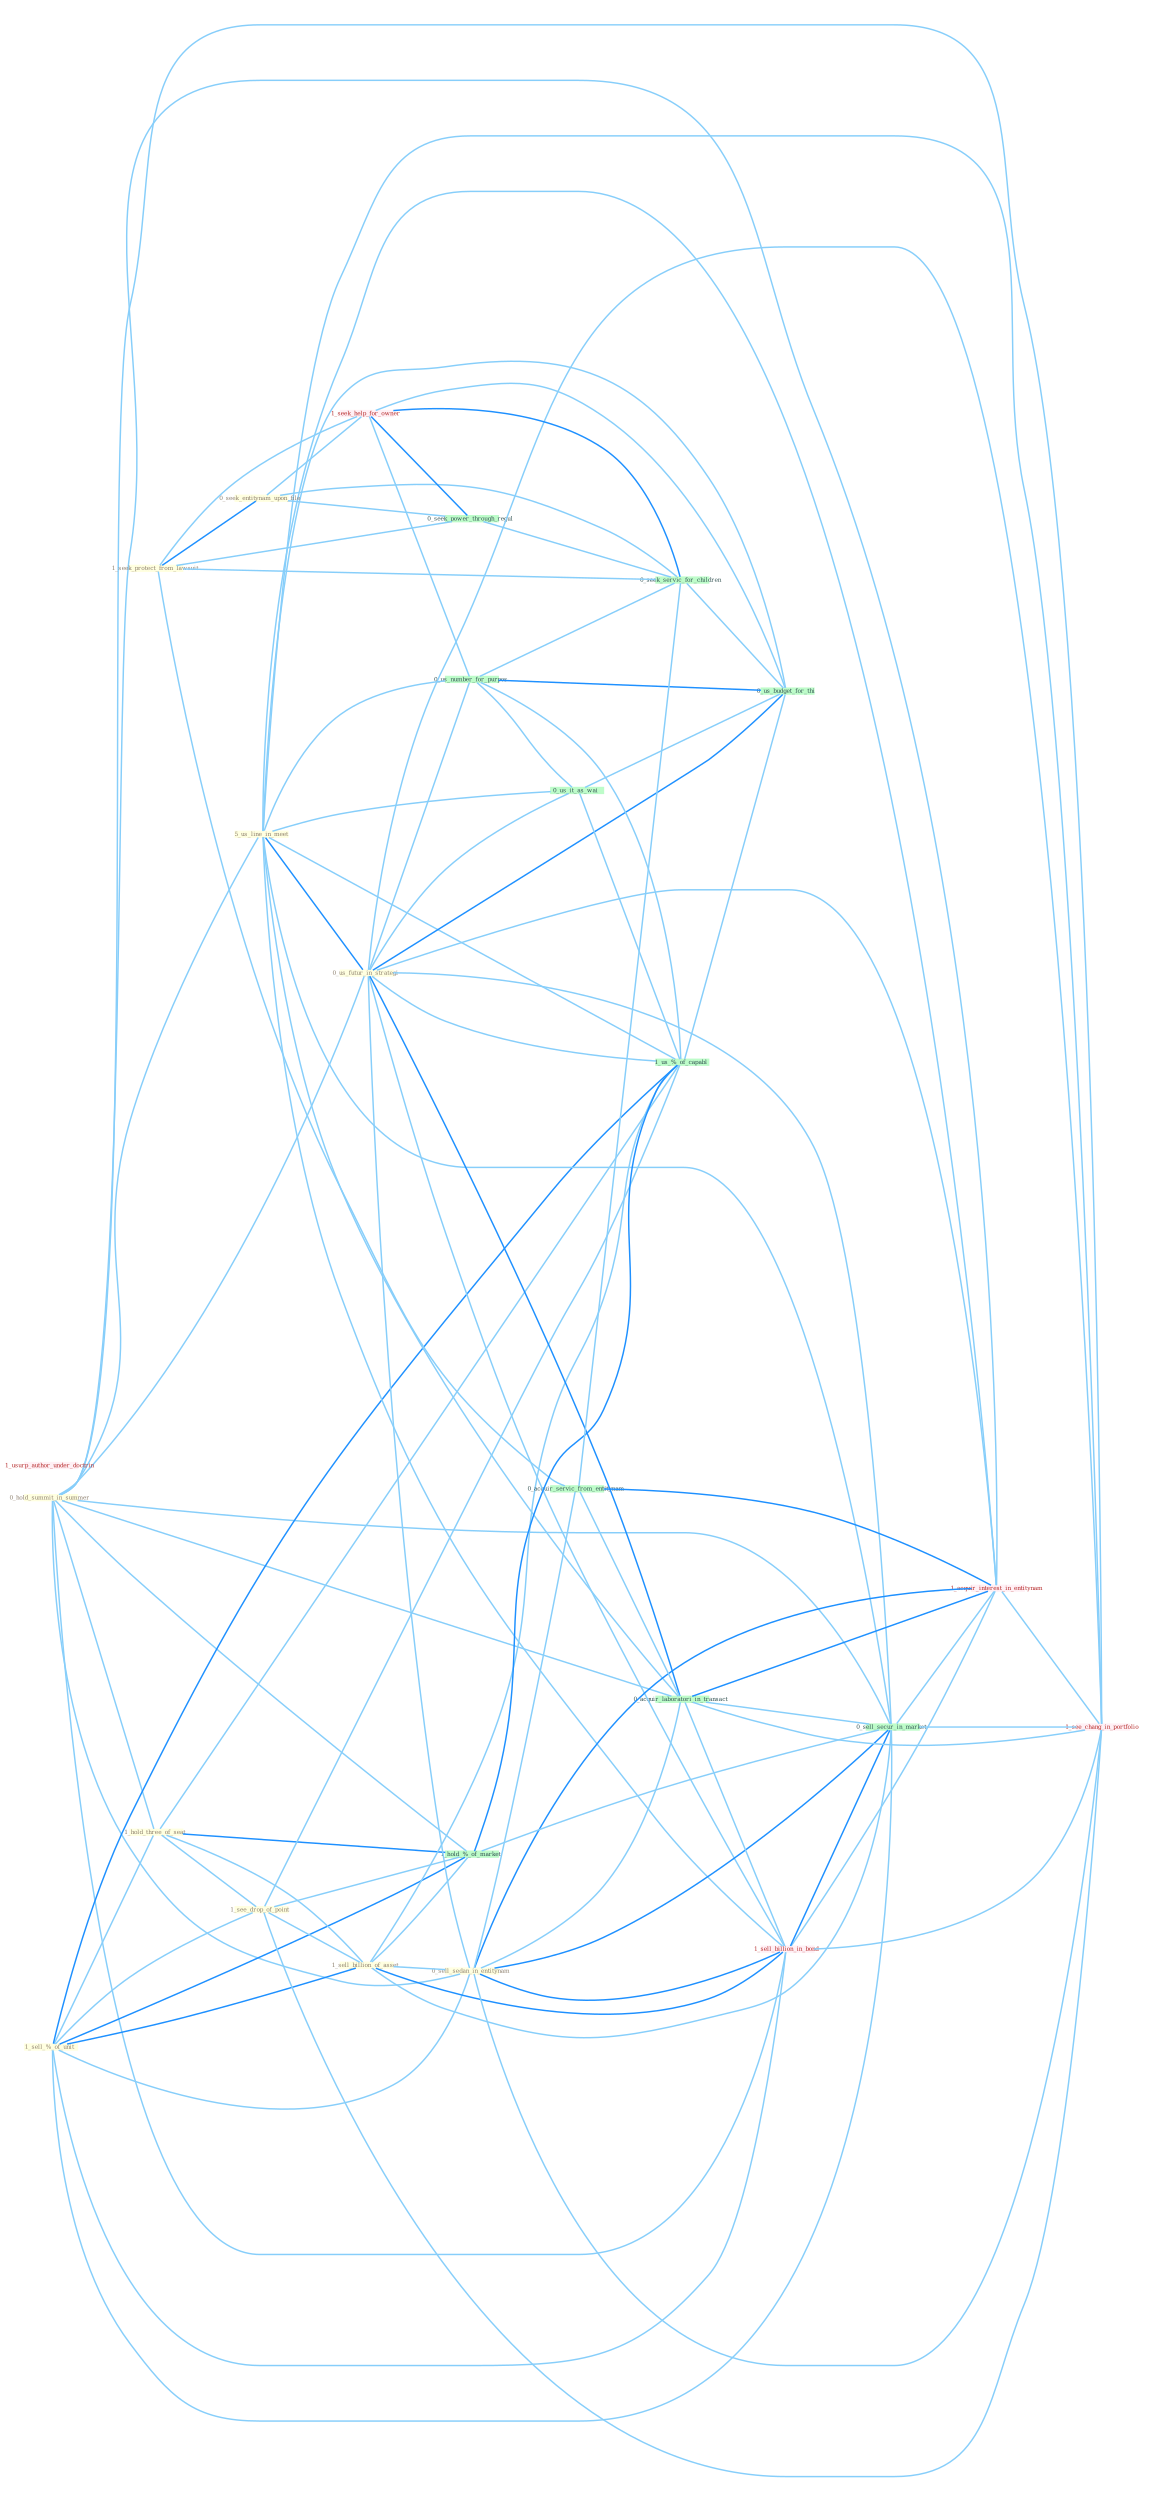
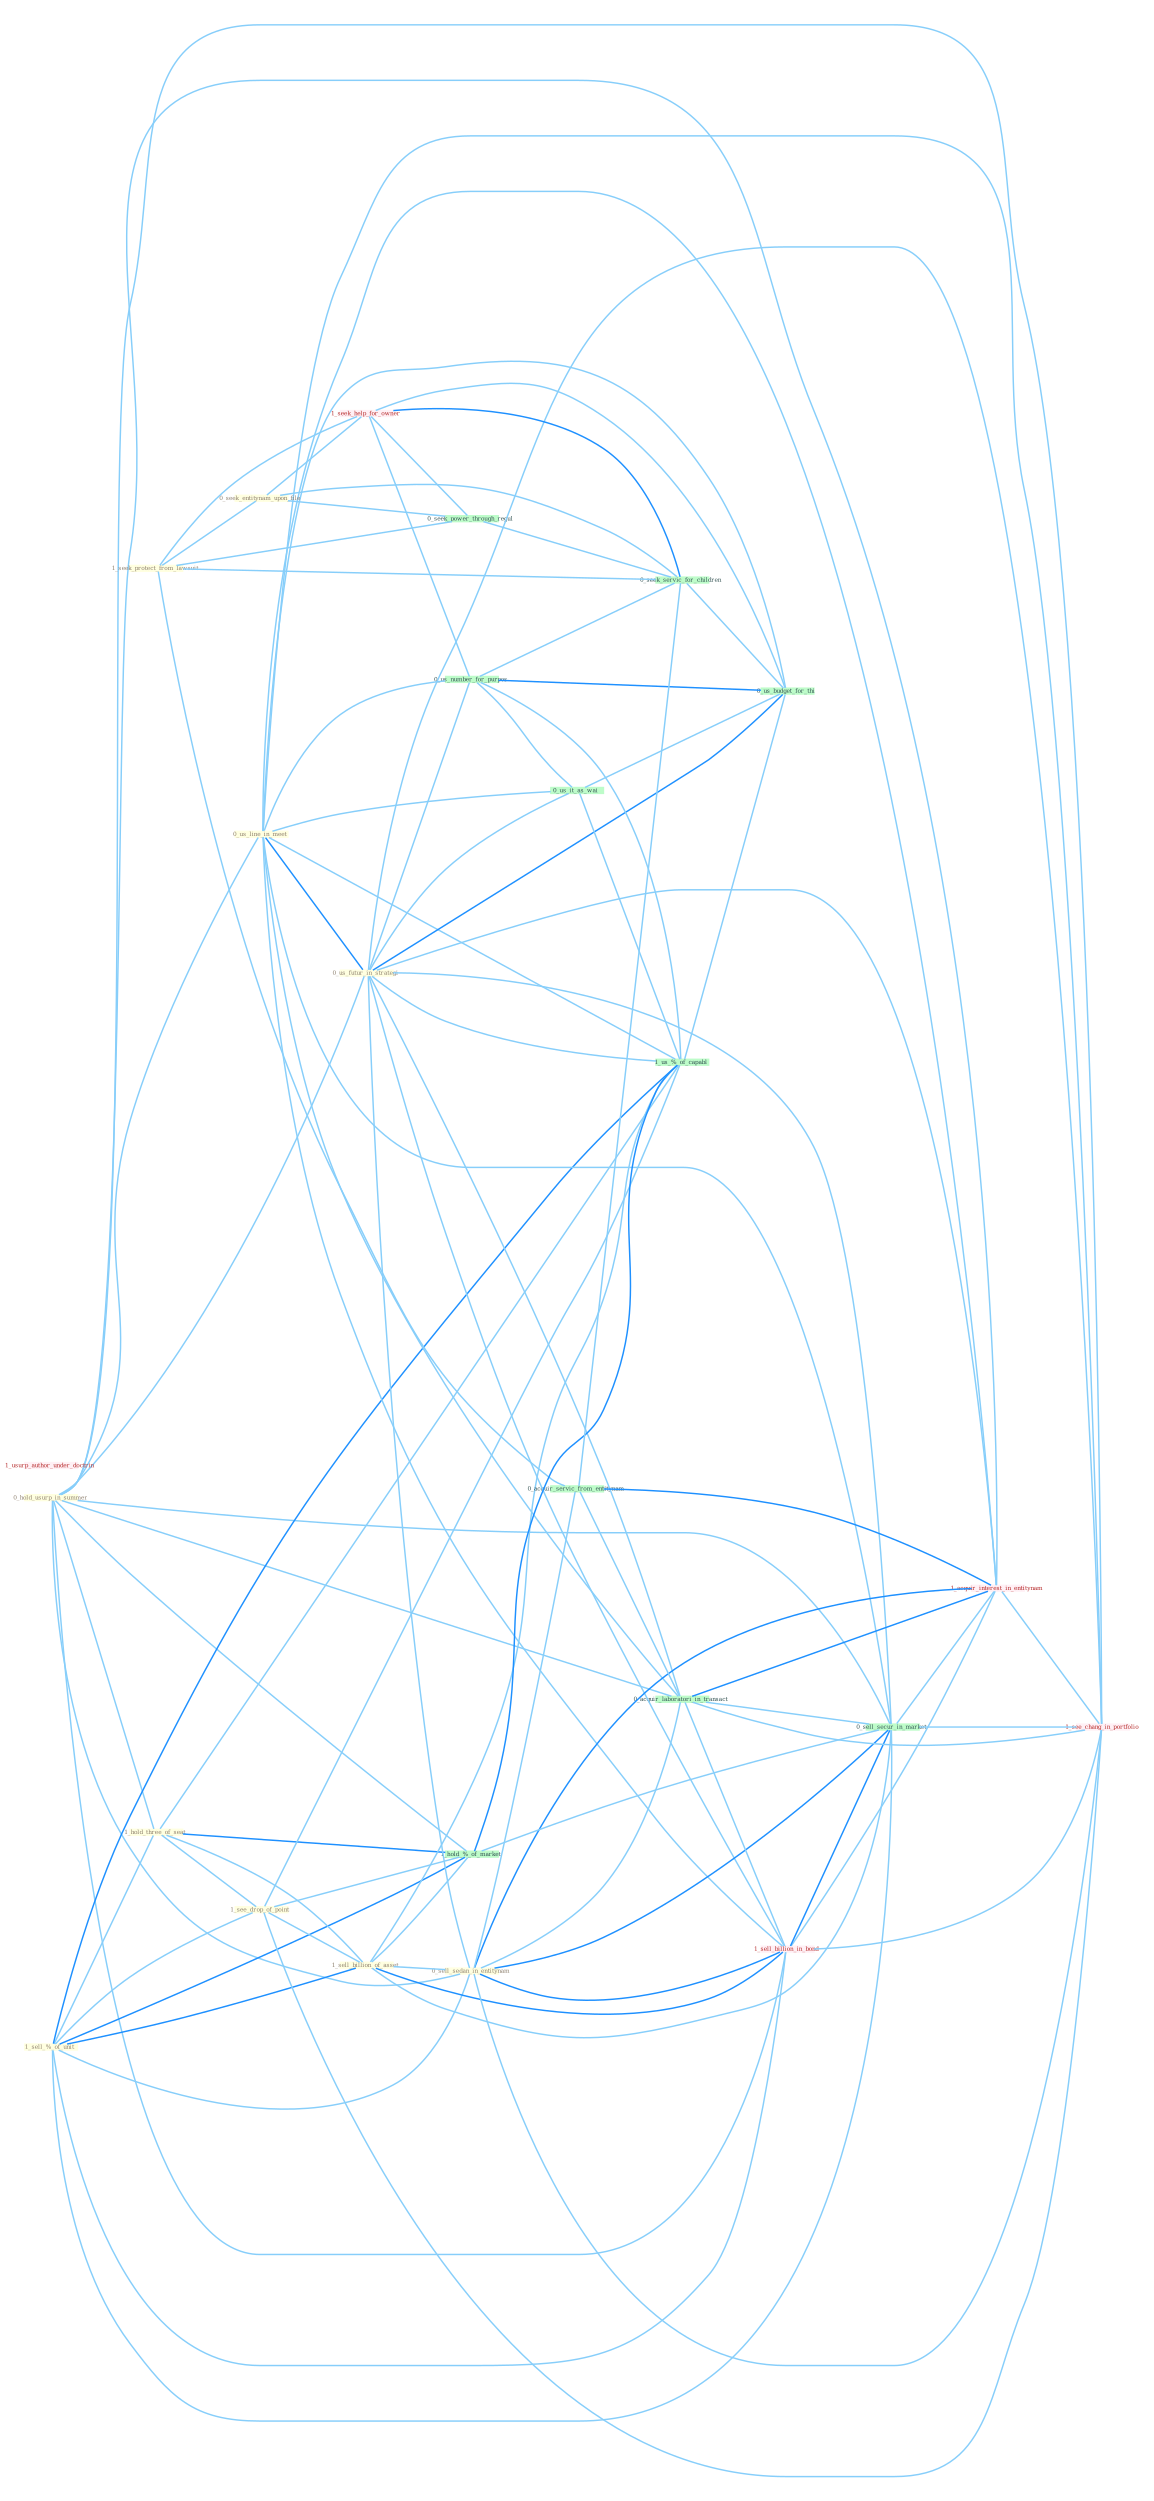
edge "1_seek_help_for_owner" -- "0_seek_power_through_regul": color #1e90ff -> #87cefa
edge "0_seek_entitynam_upon_file" -- "1_seek_protect_from_lawsuit": color #1e90ff -> #87cefa
node "5_us_line_in_meet": label "5_us_line_in_meet" -> "0_us_line_in_meet"
edge "0_us_futur_in_strategi" -- "0_acquir_laboratori_in_transact": color #1e90ff -> #87cefa
node "0_hold_summit_in_summer": label "0_hold_summit_in_summer" -> "0_hold_usurp_in_summer"
